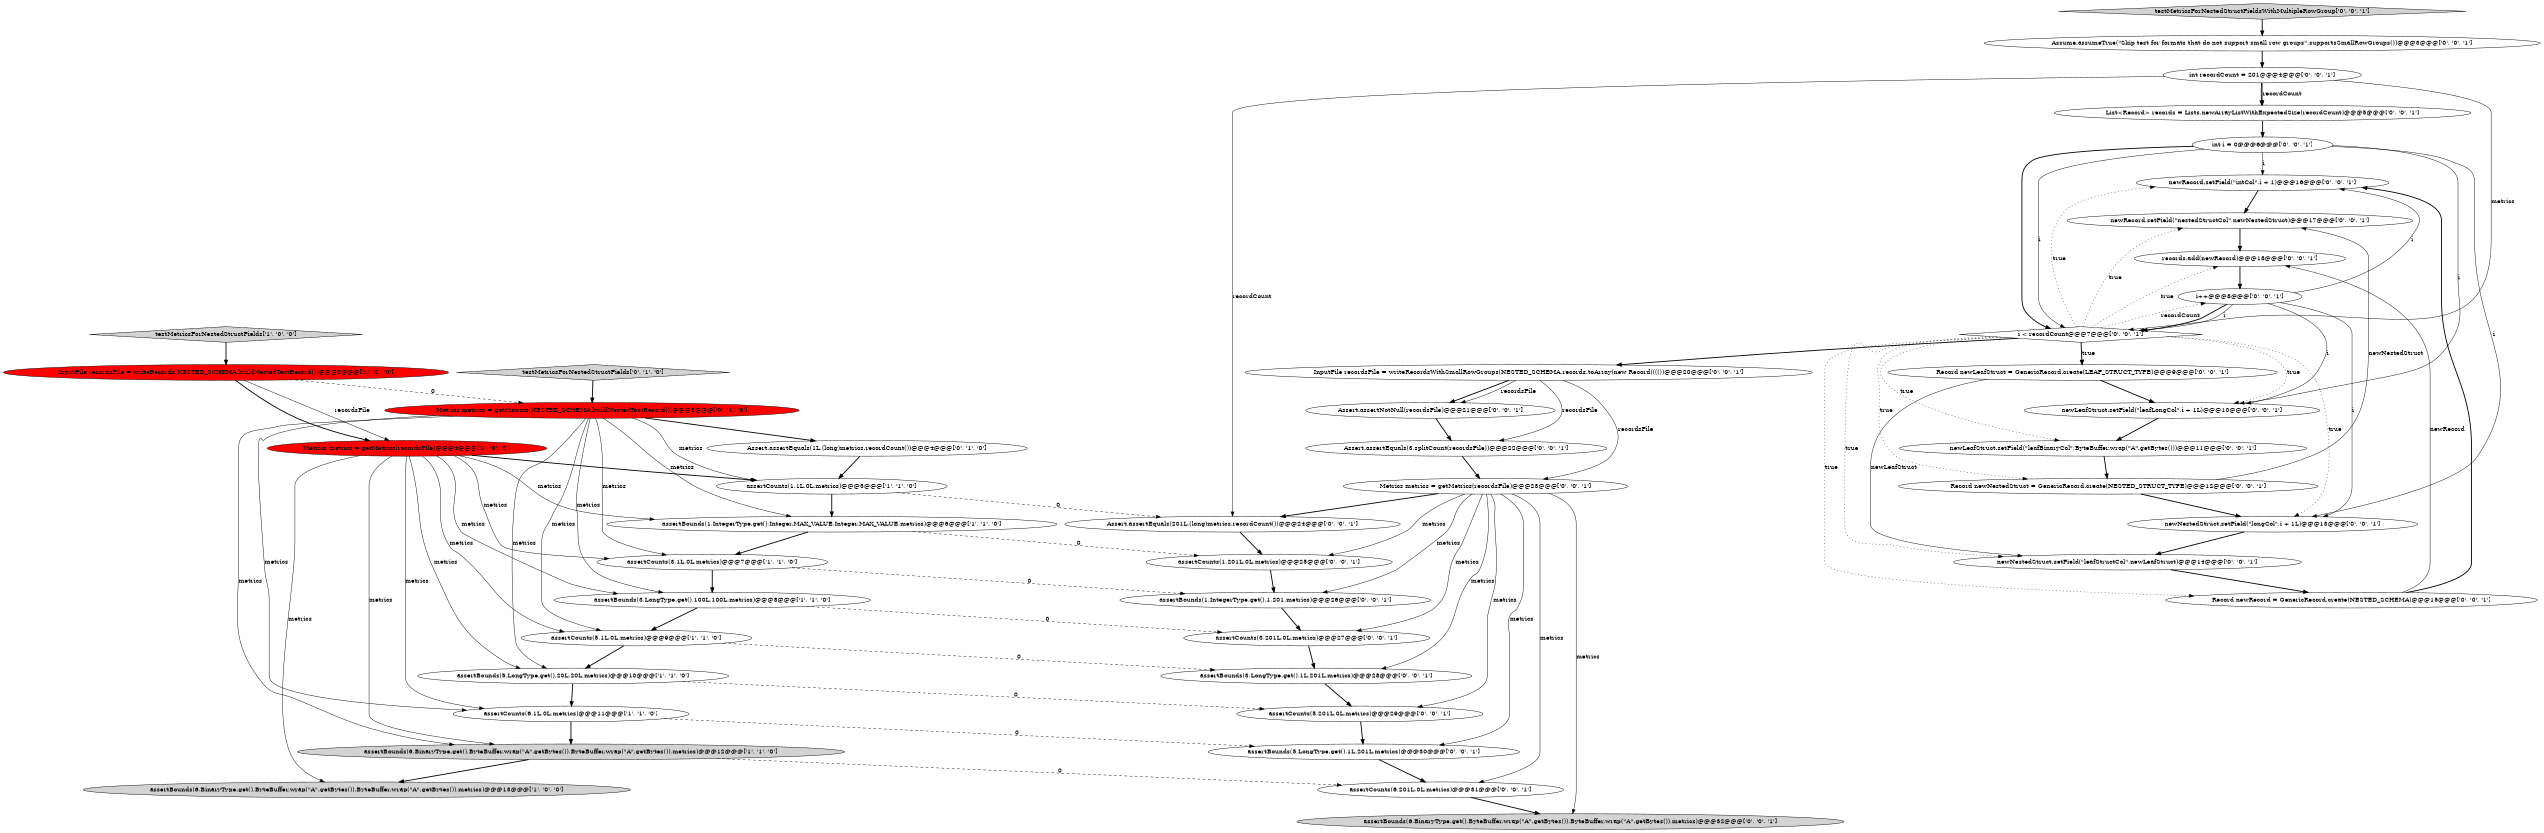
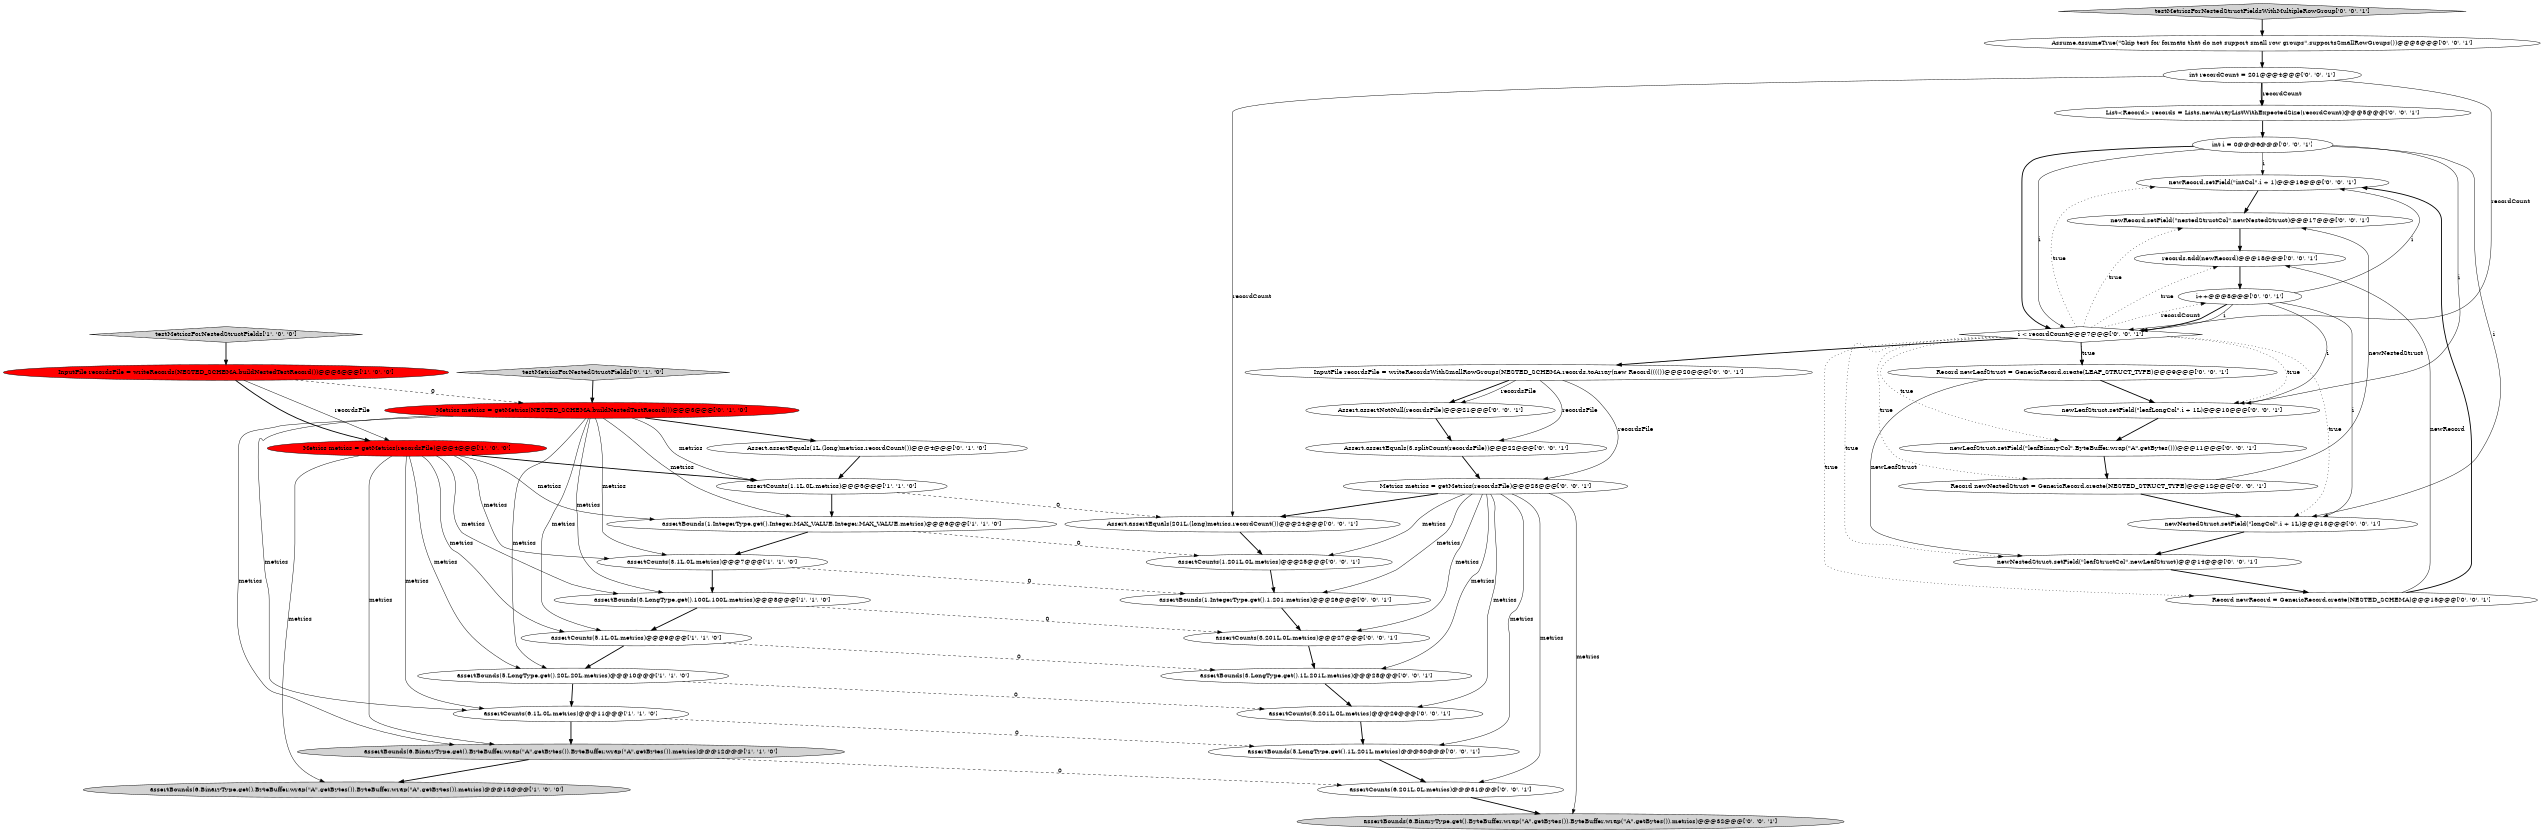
edge "int recordCount = 201@@@4@@@['0', '0', '1']" -> "i < recordCount@@@7@@@['0', '0', '1']": label "metrics" -> "recordCount"
